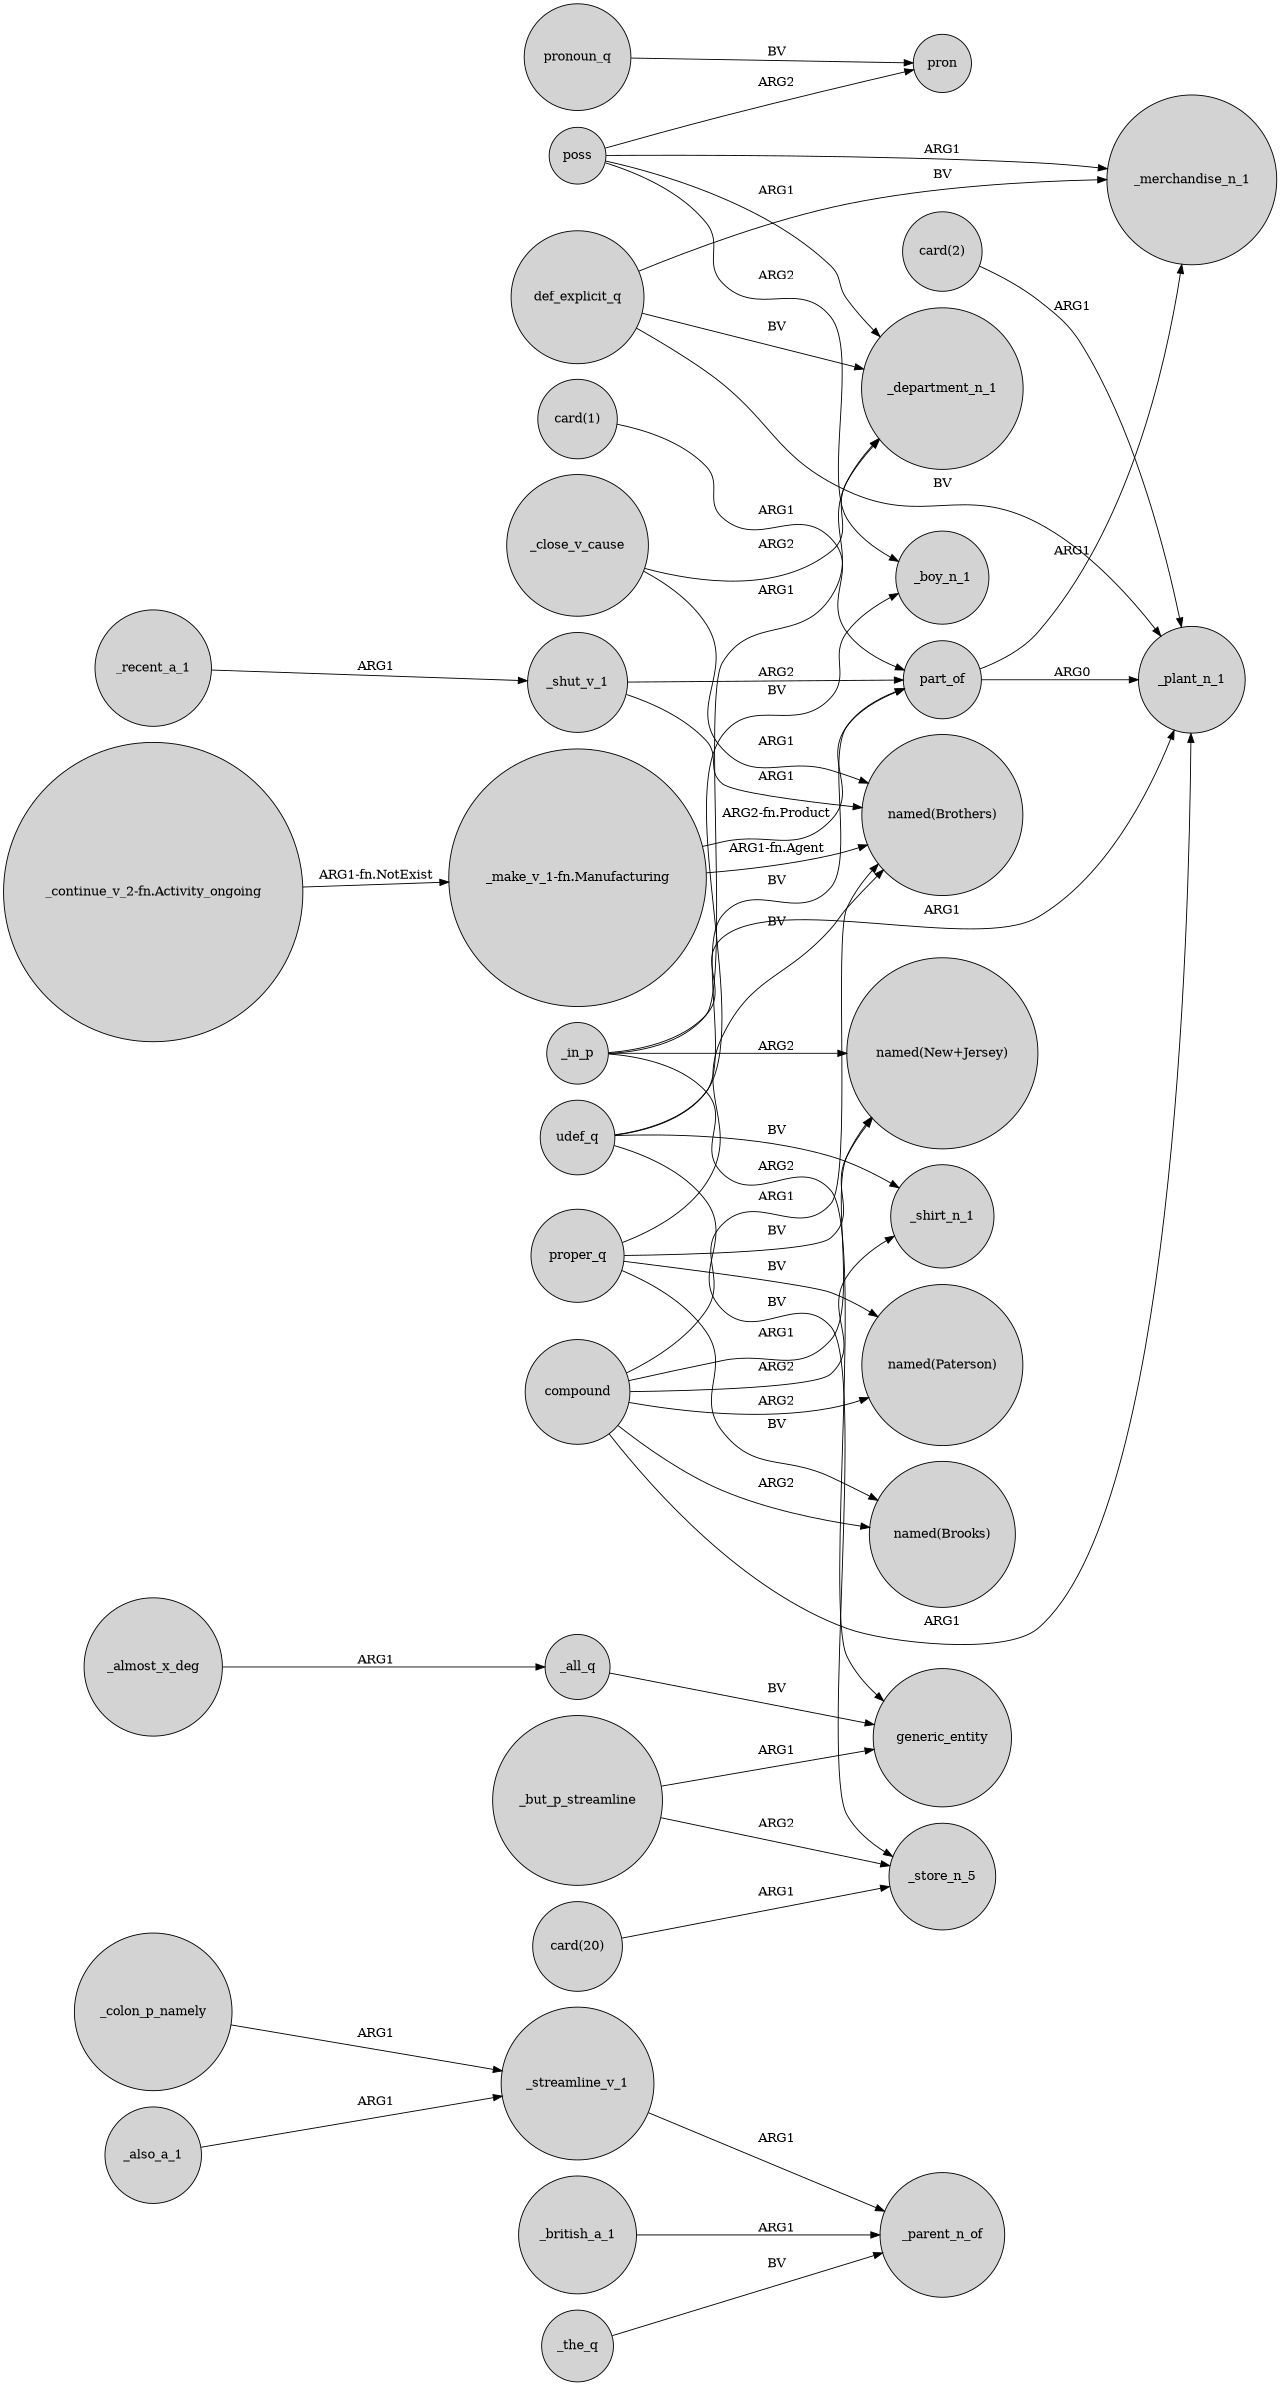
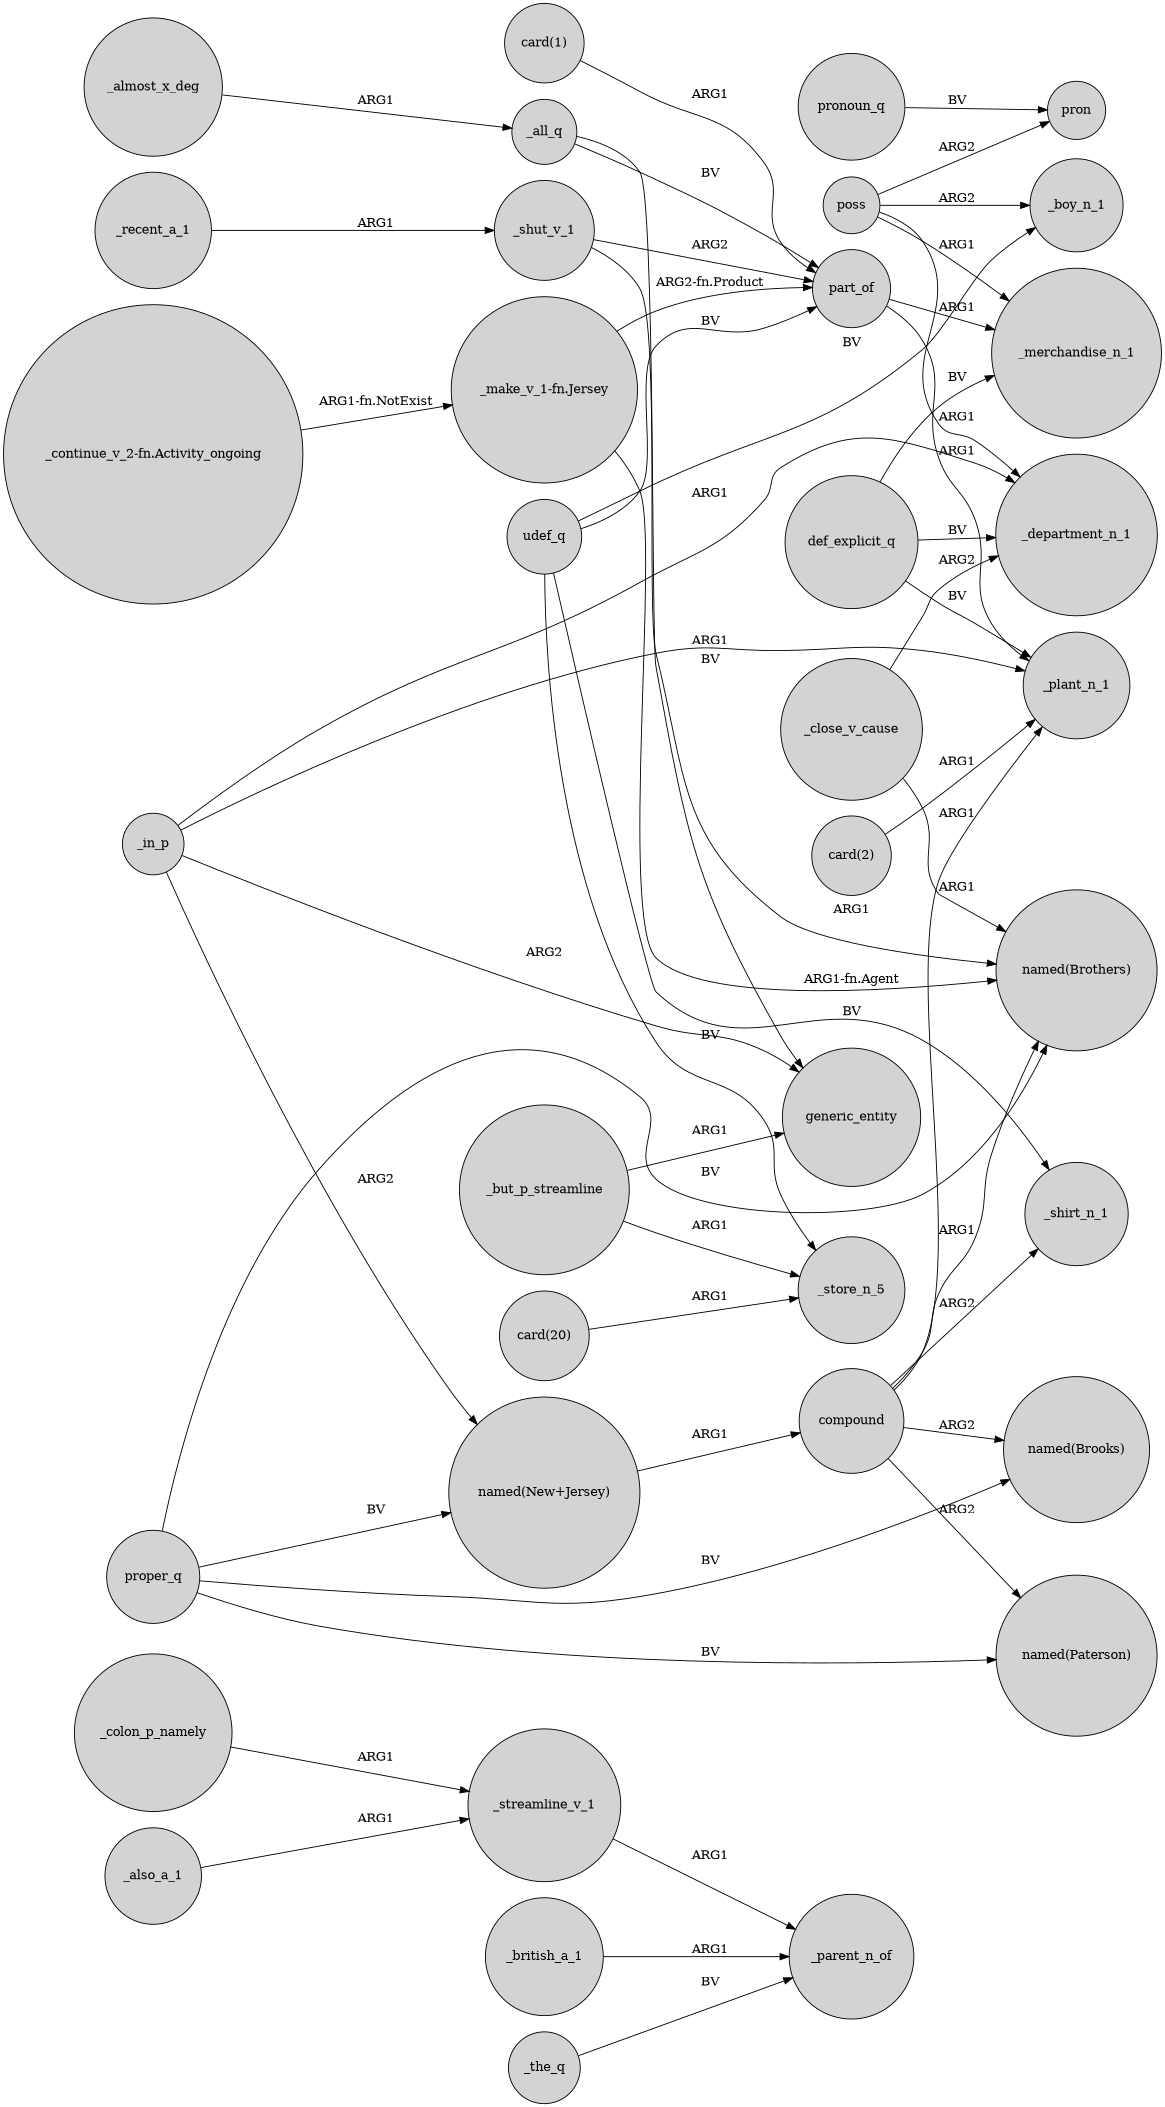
edge "_all_q" -> "part_of": added, label "BV"
edge "part_of" -> "_plant_n_1": label "ARG0" -> "ARG1"
node "_make_v_1-fn.Manufacturing": label "_make_v_1-fn.Manufacturing" -> "_make_v_1-fn.Jersey"
edge "compound" -> "named(New+Jersey)": reversed
edge "_but_p_streamline" -> "_store_n_5": label "ARG2" -> "ARG1"
